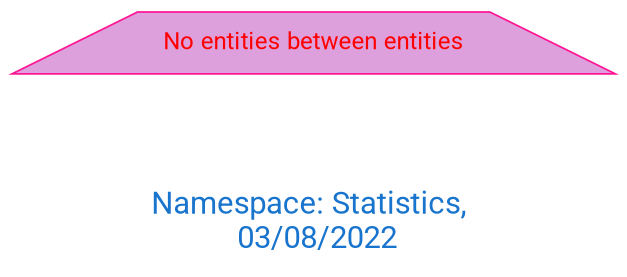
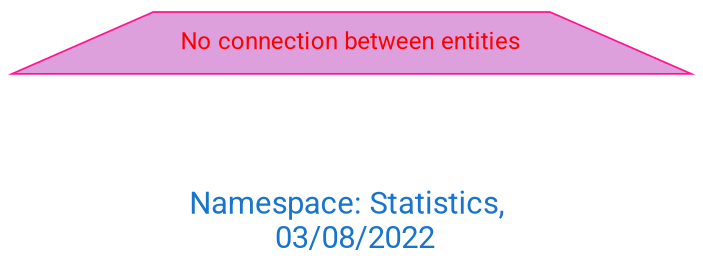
node "No entities between entities": label "No entities between entities" -> "No connection between entities"
